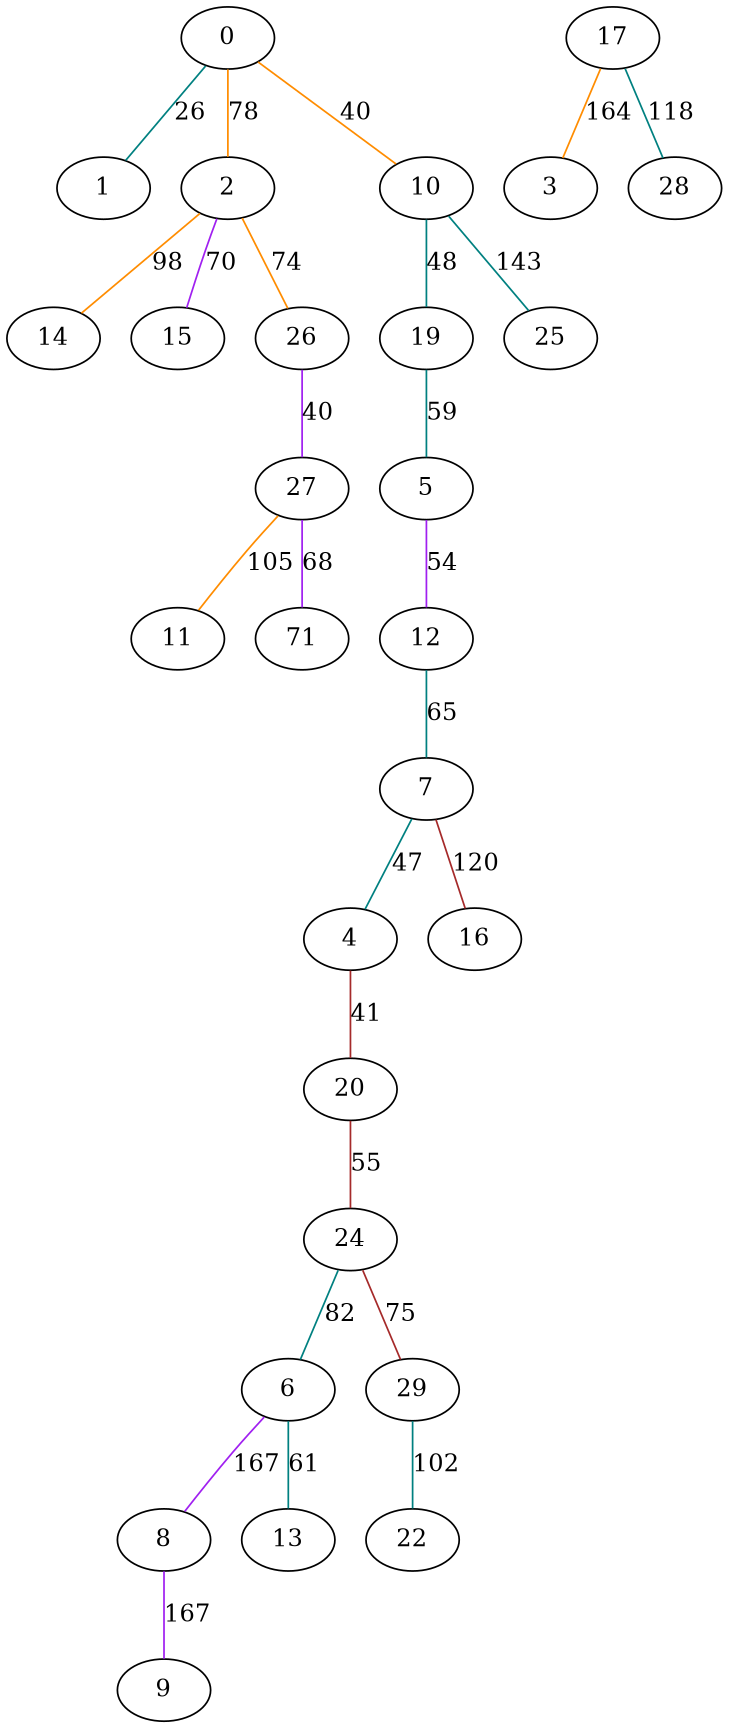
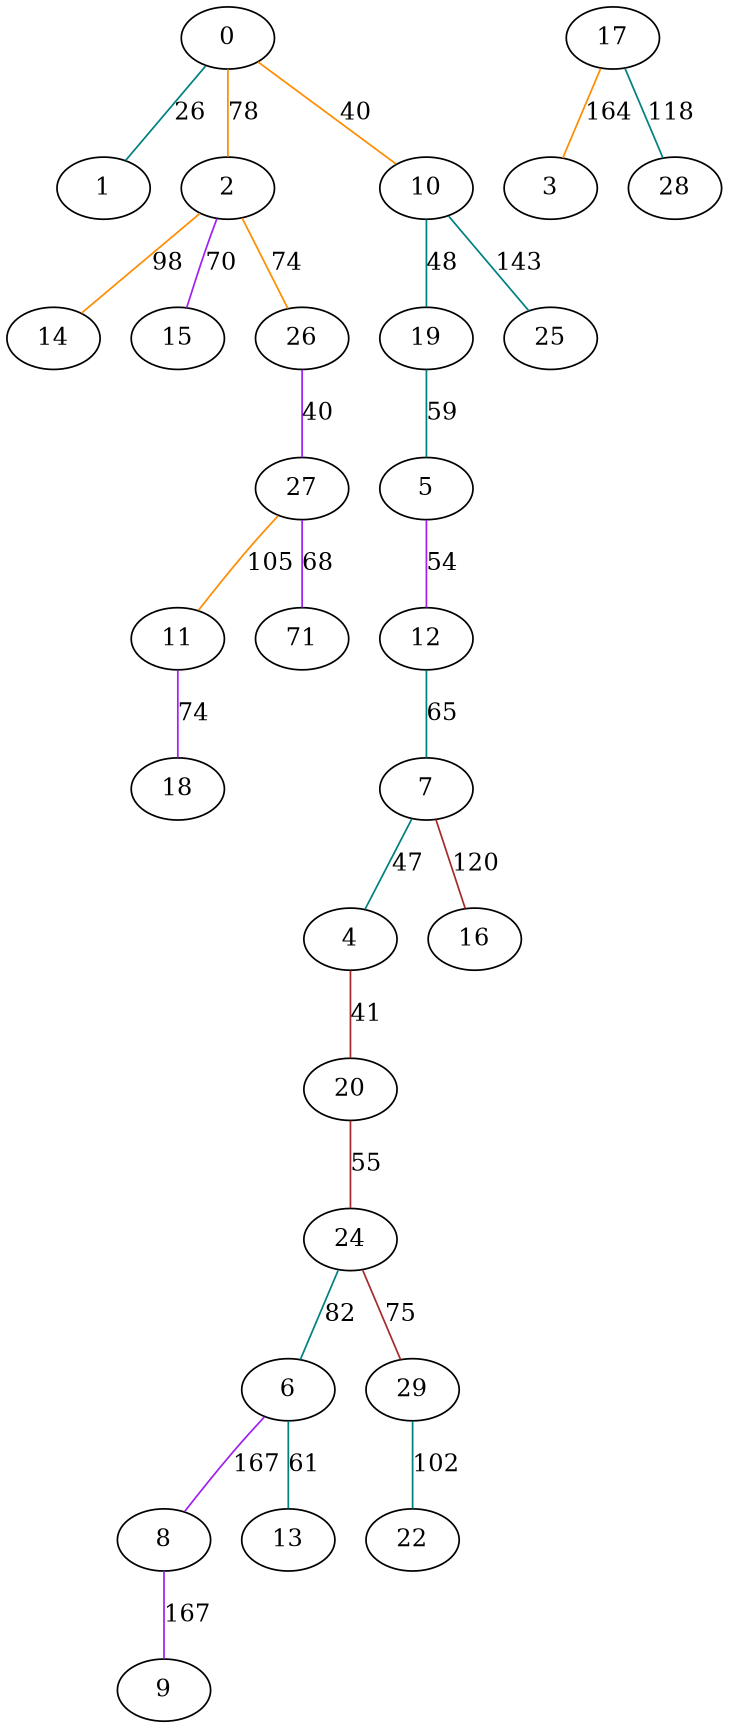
node "18": added
